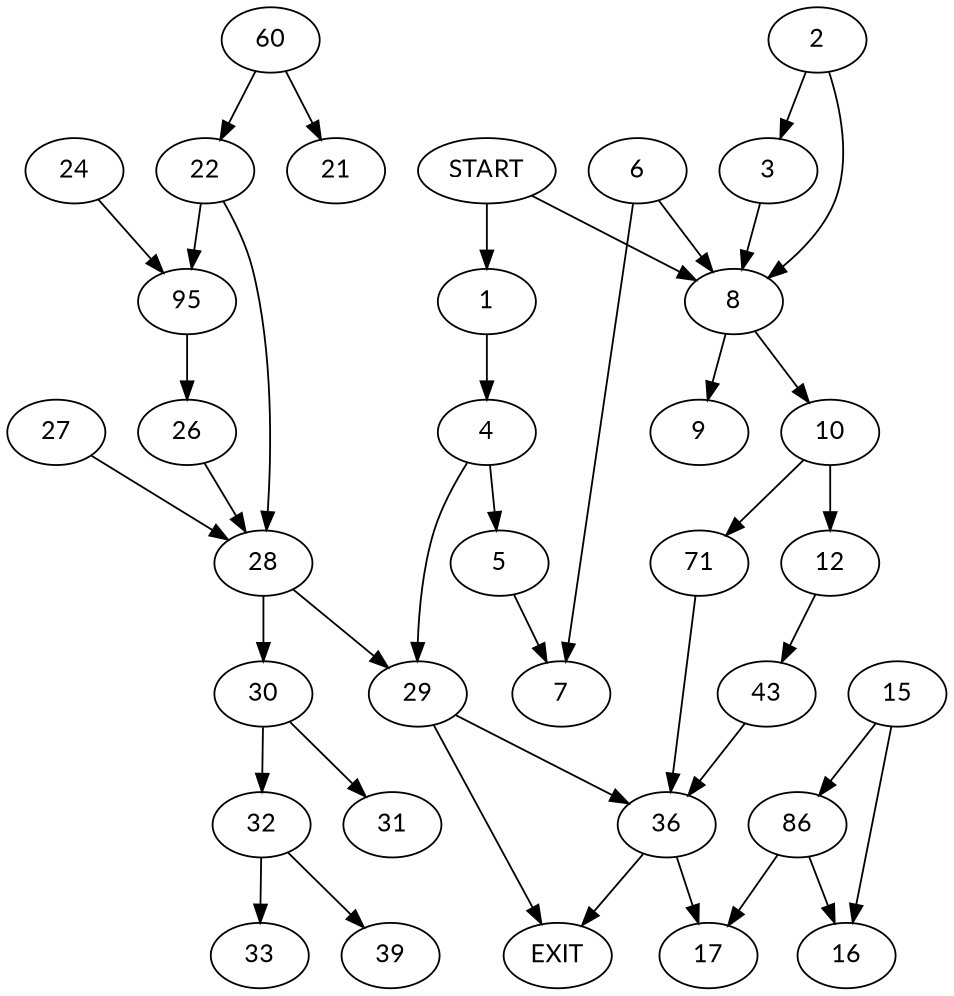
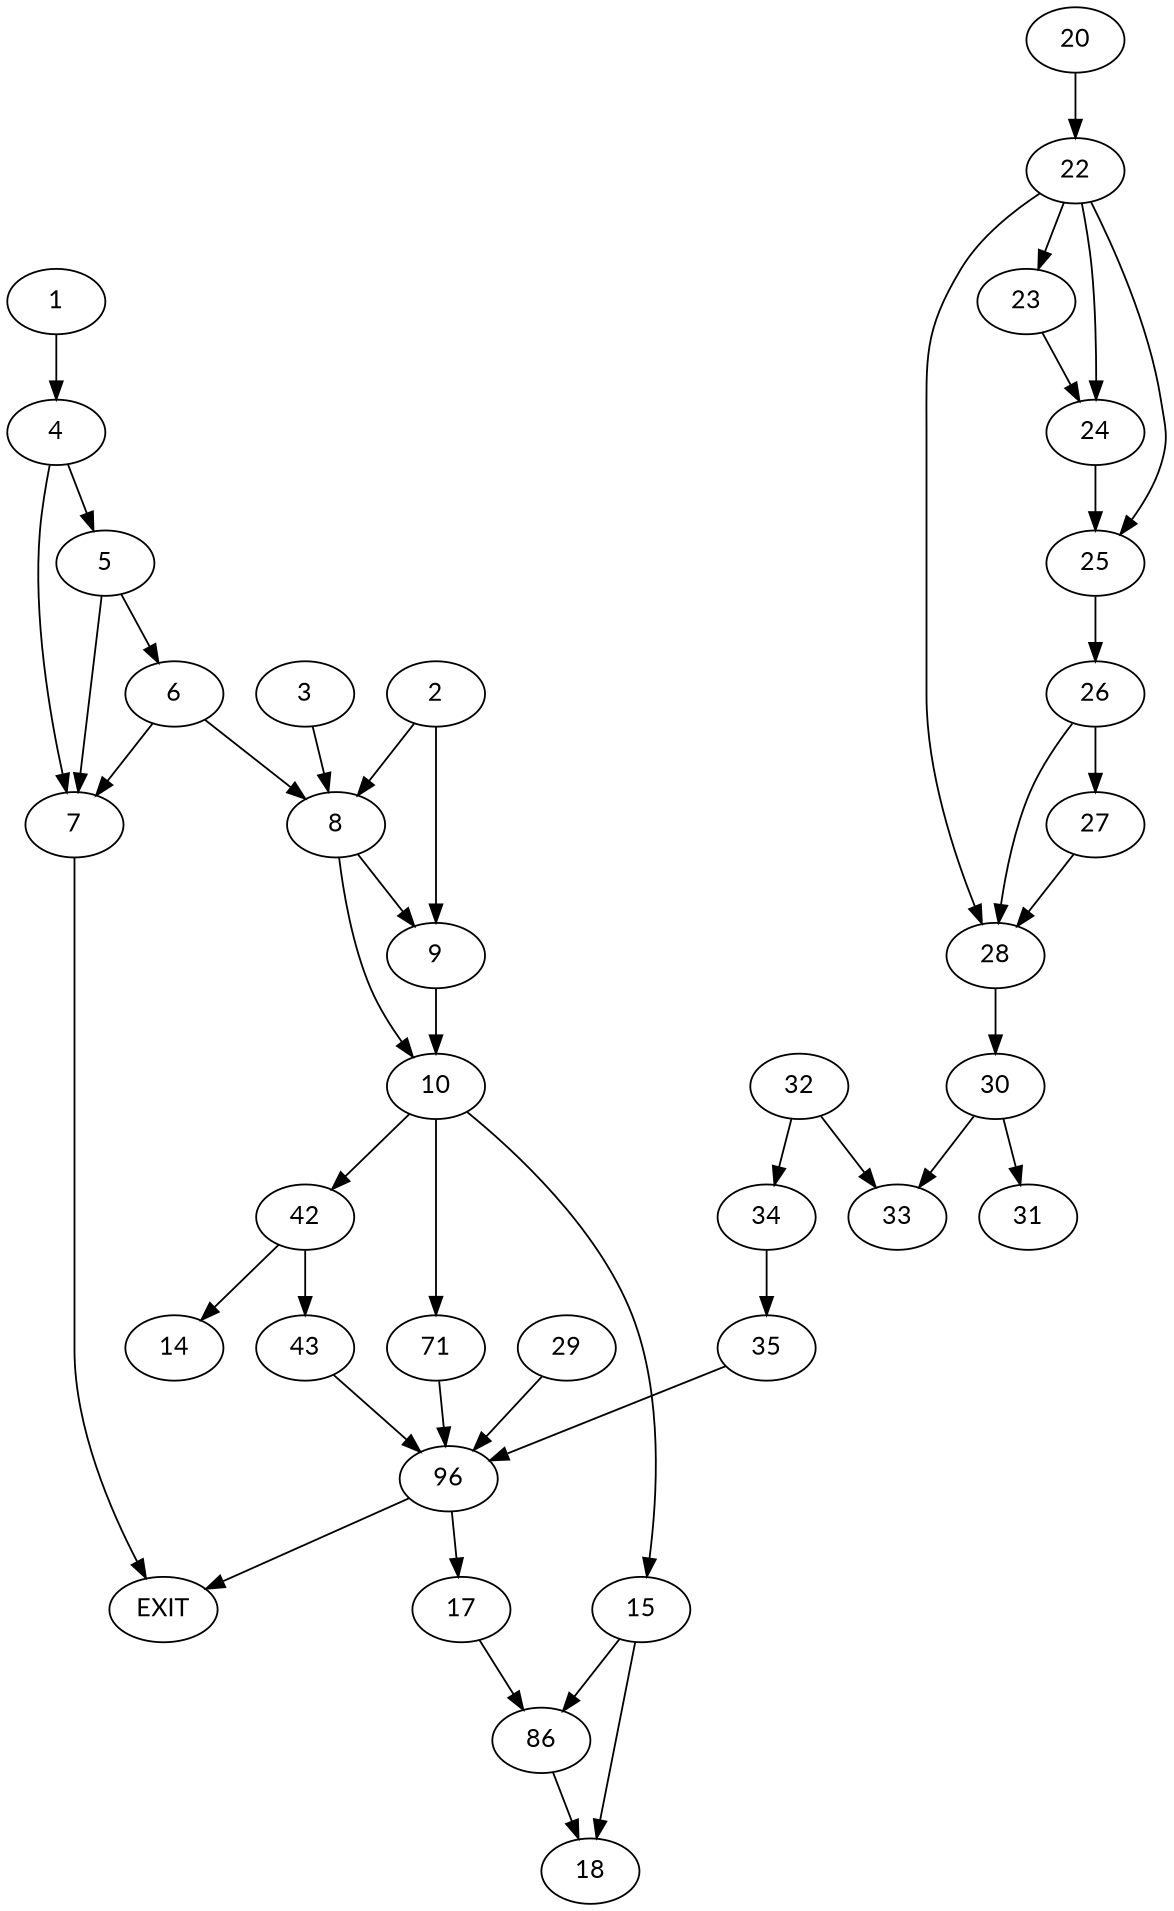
node "60": label "60" -> "20"
edge "2" -> "3": now "2" -> "9"
node "21": removed
node "START": removed
edge "22" -> "24": added
node "95": label "95" -> "25"
node "23": added
edge "4" -> "29": now "4" -> "7"
node "12": label "12" -> "42"
edge "5" -> "6": added
edge "28" -> "29": removed
edge "30" -> "32": now "30" -> "33"
edge "26" -> "27": added
edge "29" -> "EXIT": now "7" -> "EXIT"
node "36": label "36" -> "96"
edge "86" -> "17": reversed
node "39": label "39" -> "34"
node "16": label "16" -> "18"
edge "9" -> "10": added
edge "10" -> "15": added
node "14": added
node "35": added
